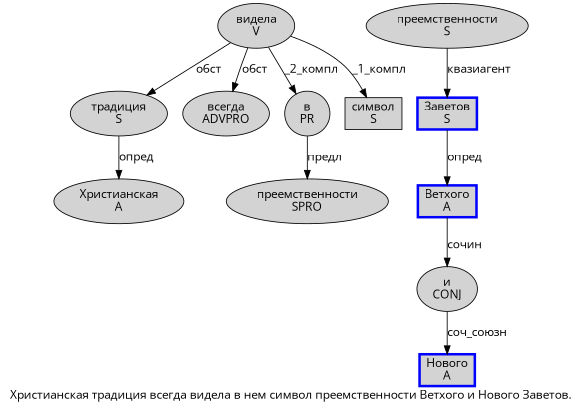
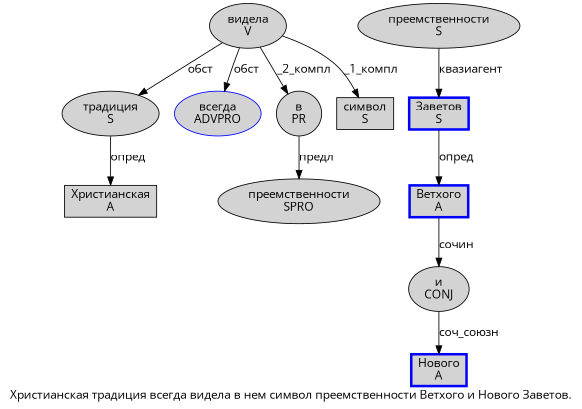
node "всегда ADVPRO": color black -> blue
node "Христианская A": shape ellipse -> box
